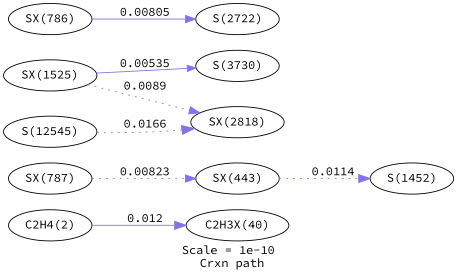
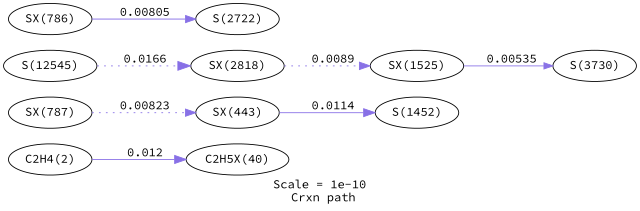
edge "SX(1525)" -> "SX(2818)": reversed
edge "SX(443)" -> "S(1452)": style dotted -> solid
node "C2H3X(40)": label "C2H3X(40)" -> "C2H5X(40)"
